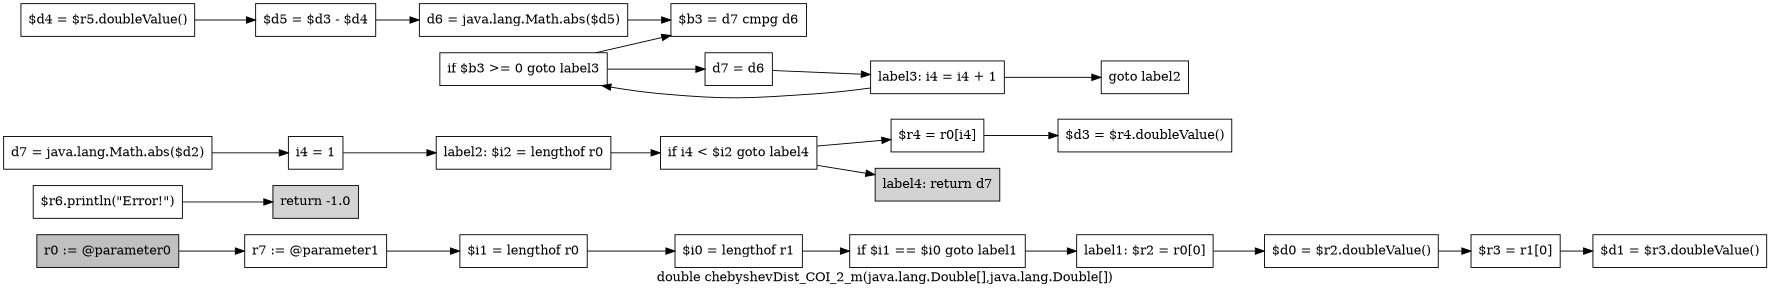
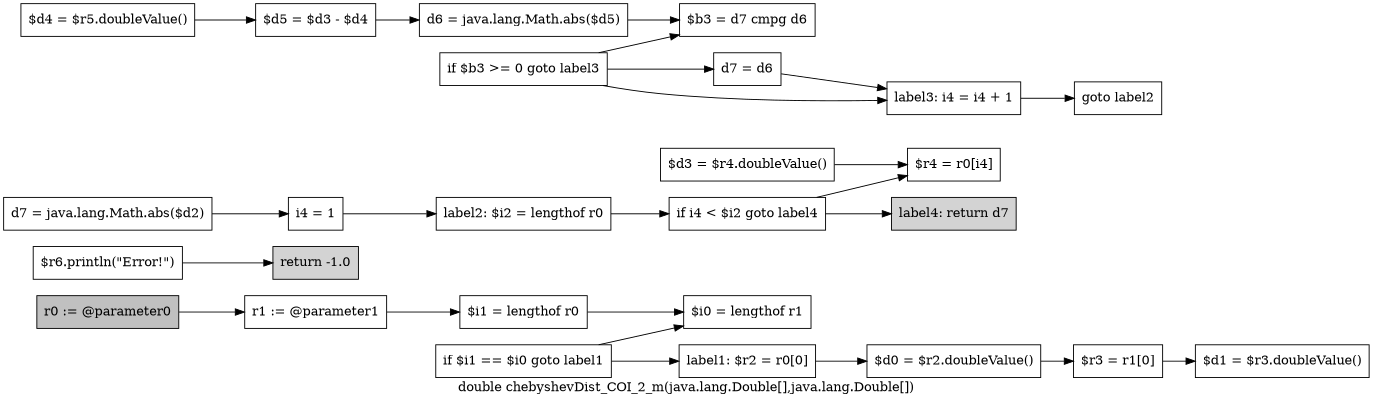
edge "label3: i4 = i4 + 1" -> "if $b3 >= 0 goto label3": reversed
edge "$r4 = r0[i4]" -> "$d3 = $r4.doubleValue()": reversed
node "r7 := @parameter1": label "r7 := @parameter1" -> "r1 := @parameter1"
edge "$i0 = lengthof r1" -> "if $i1 == $i0 goto label1": reversed
